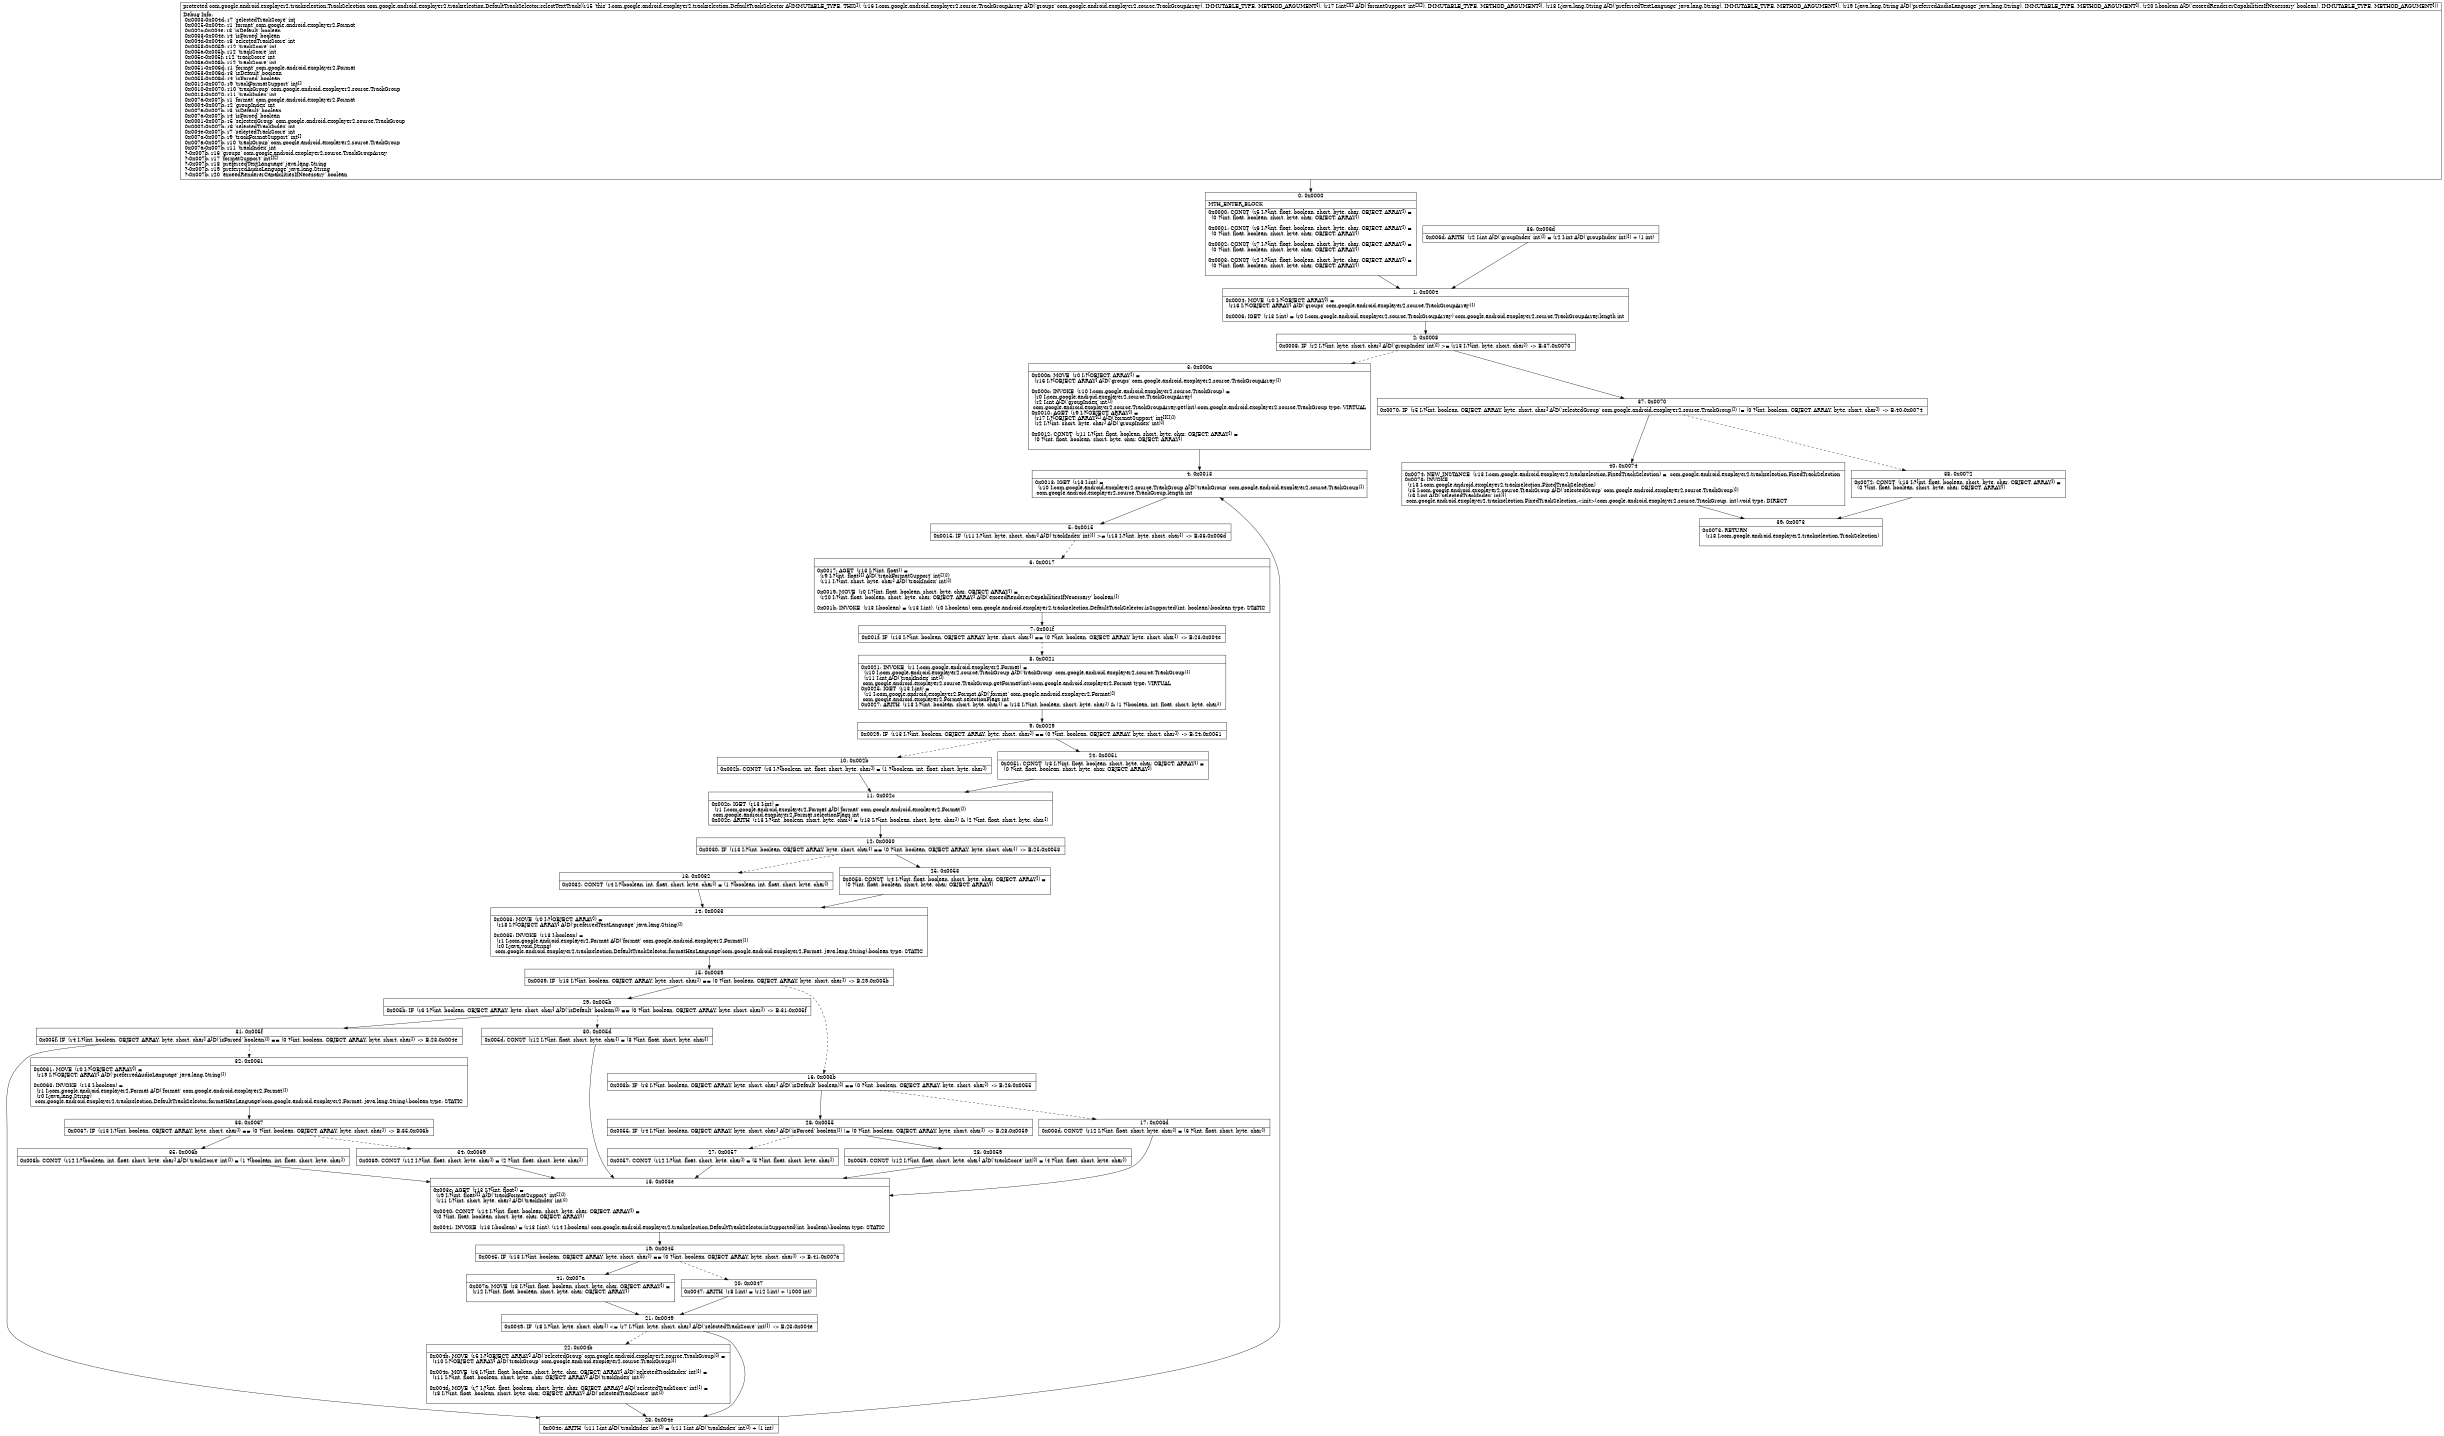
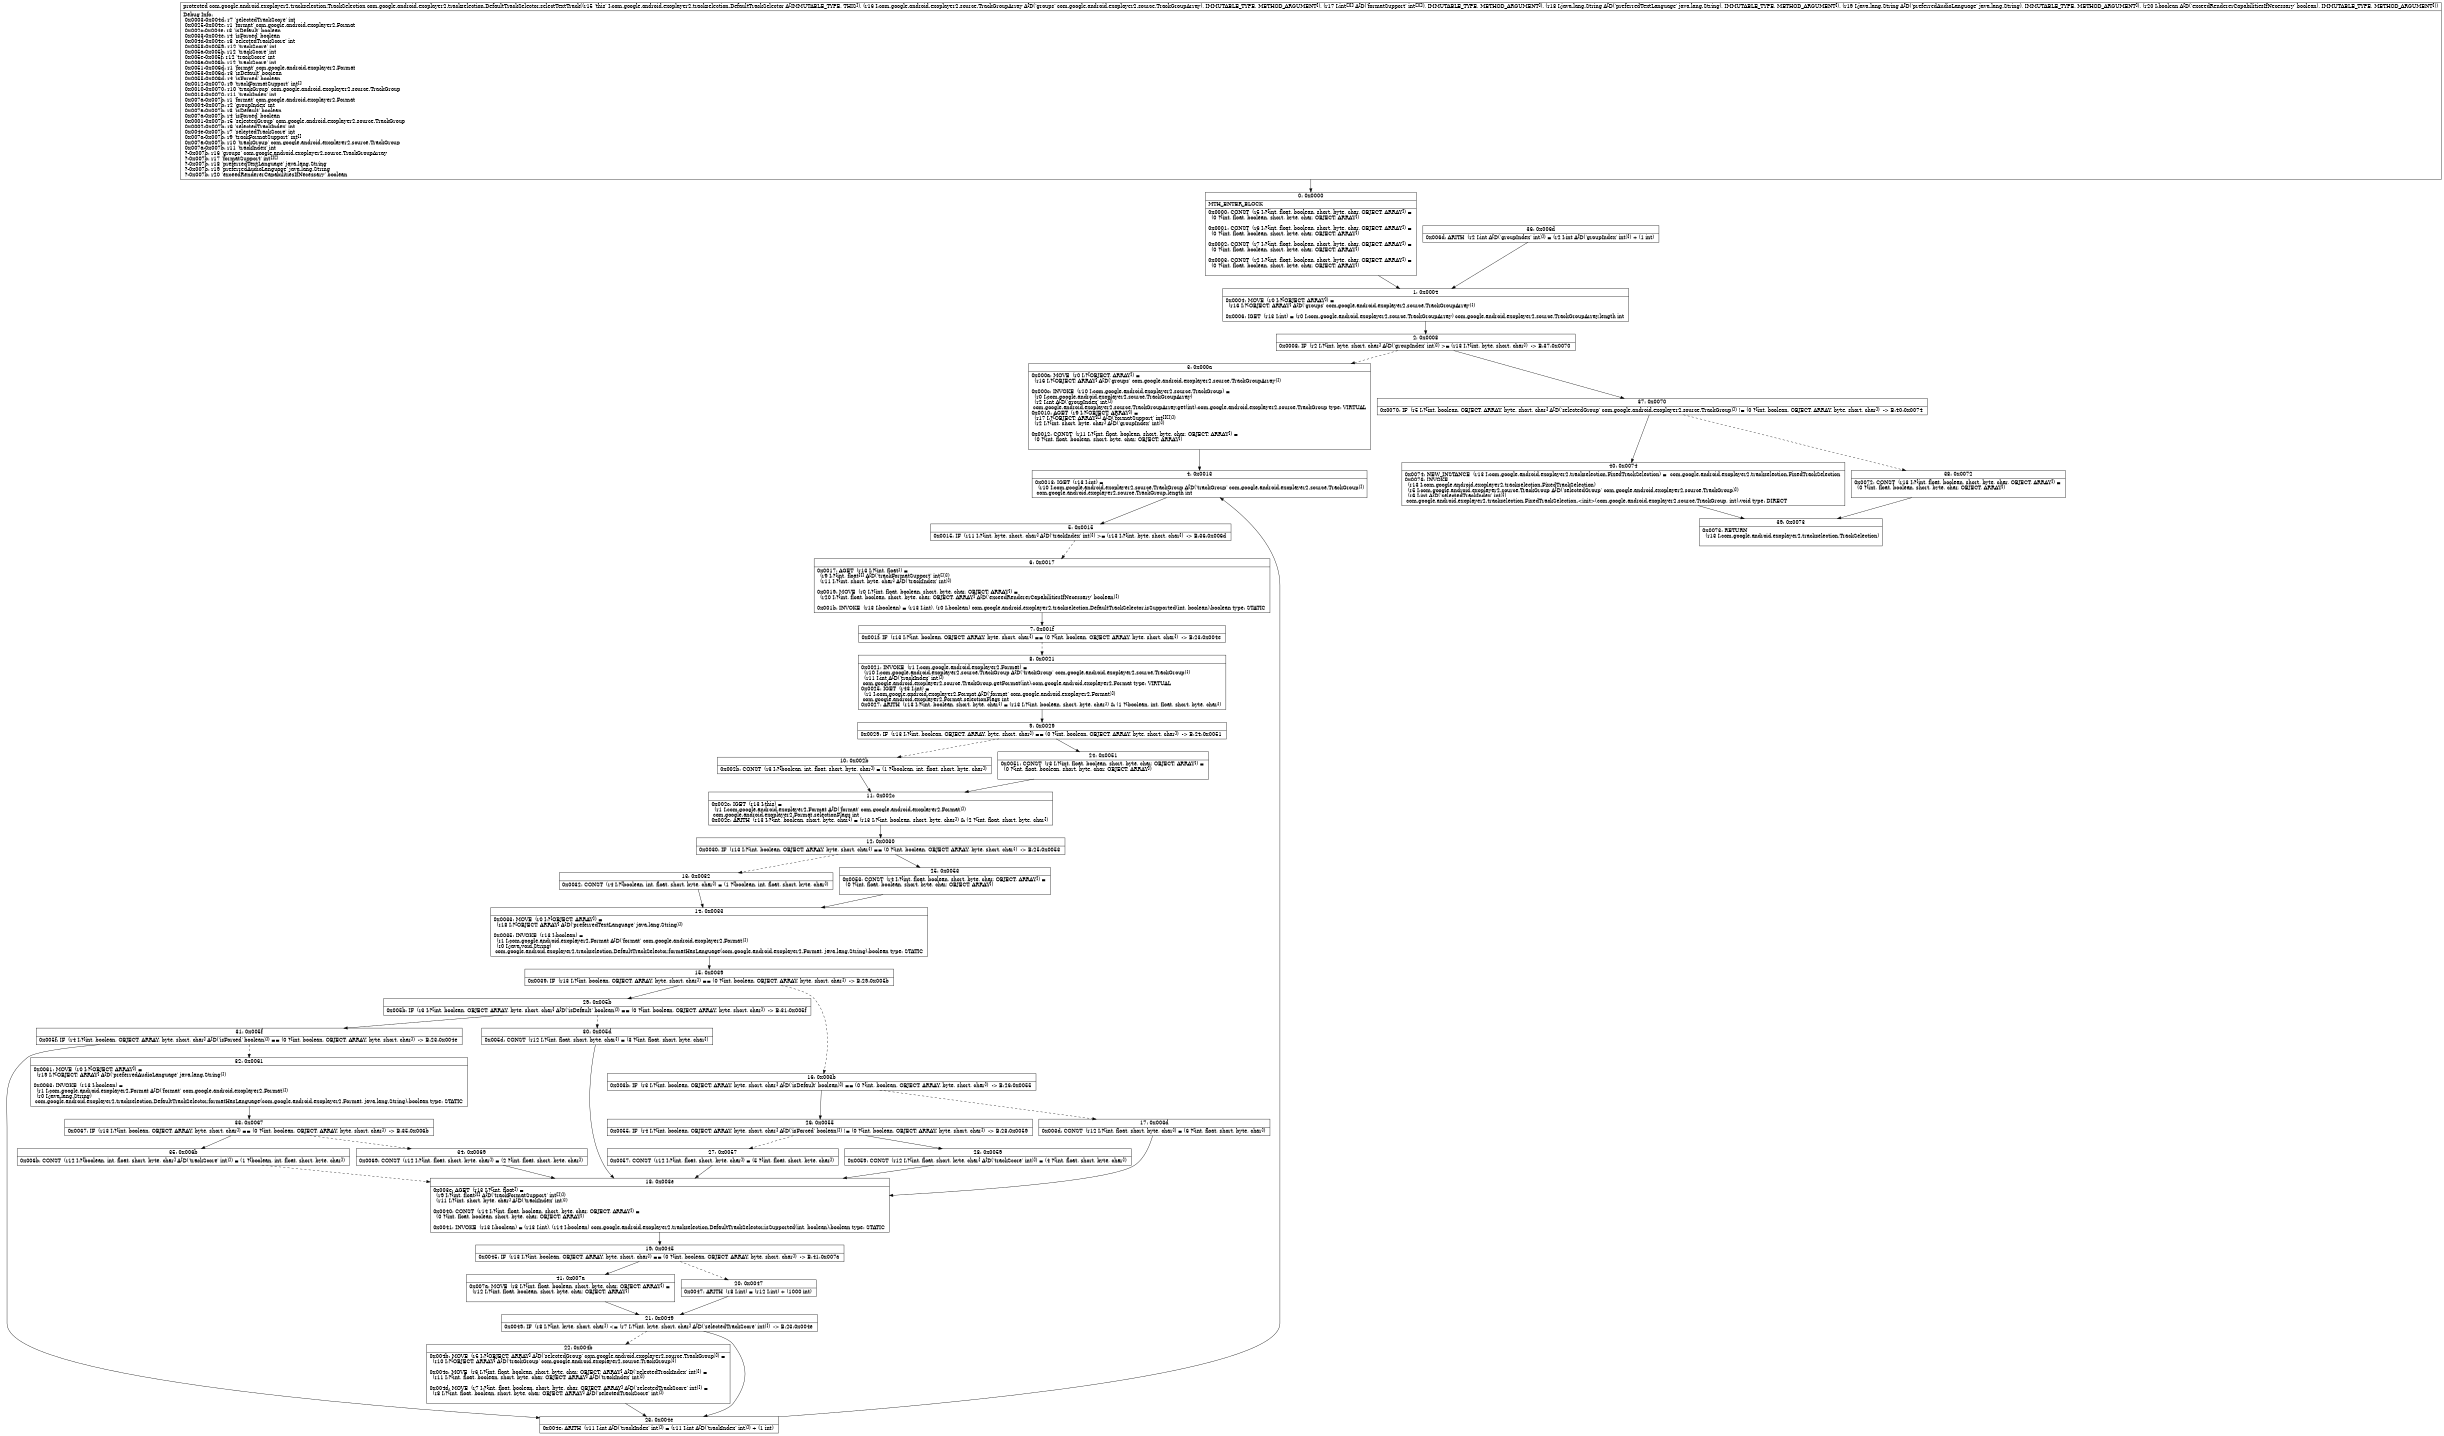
node "8: 0x0021": text "0x0025: IGET  (r13 I:int) =" -> "0x0025: IGET  (r43 I:int) ="
node "11: 0x002c": text "0x002c: IGET  (r13 I:int) =" -> "0x002c: IGET  (r13 I:this) ="
edge "35: 0x006b" -> "18: 0x003e": style solid -> dashed
